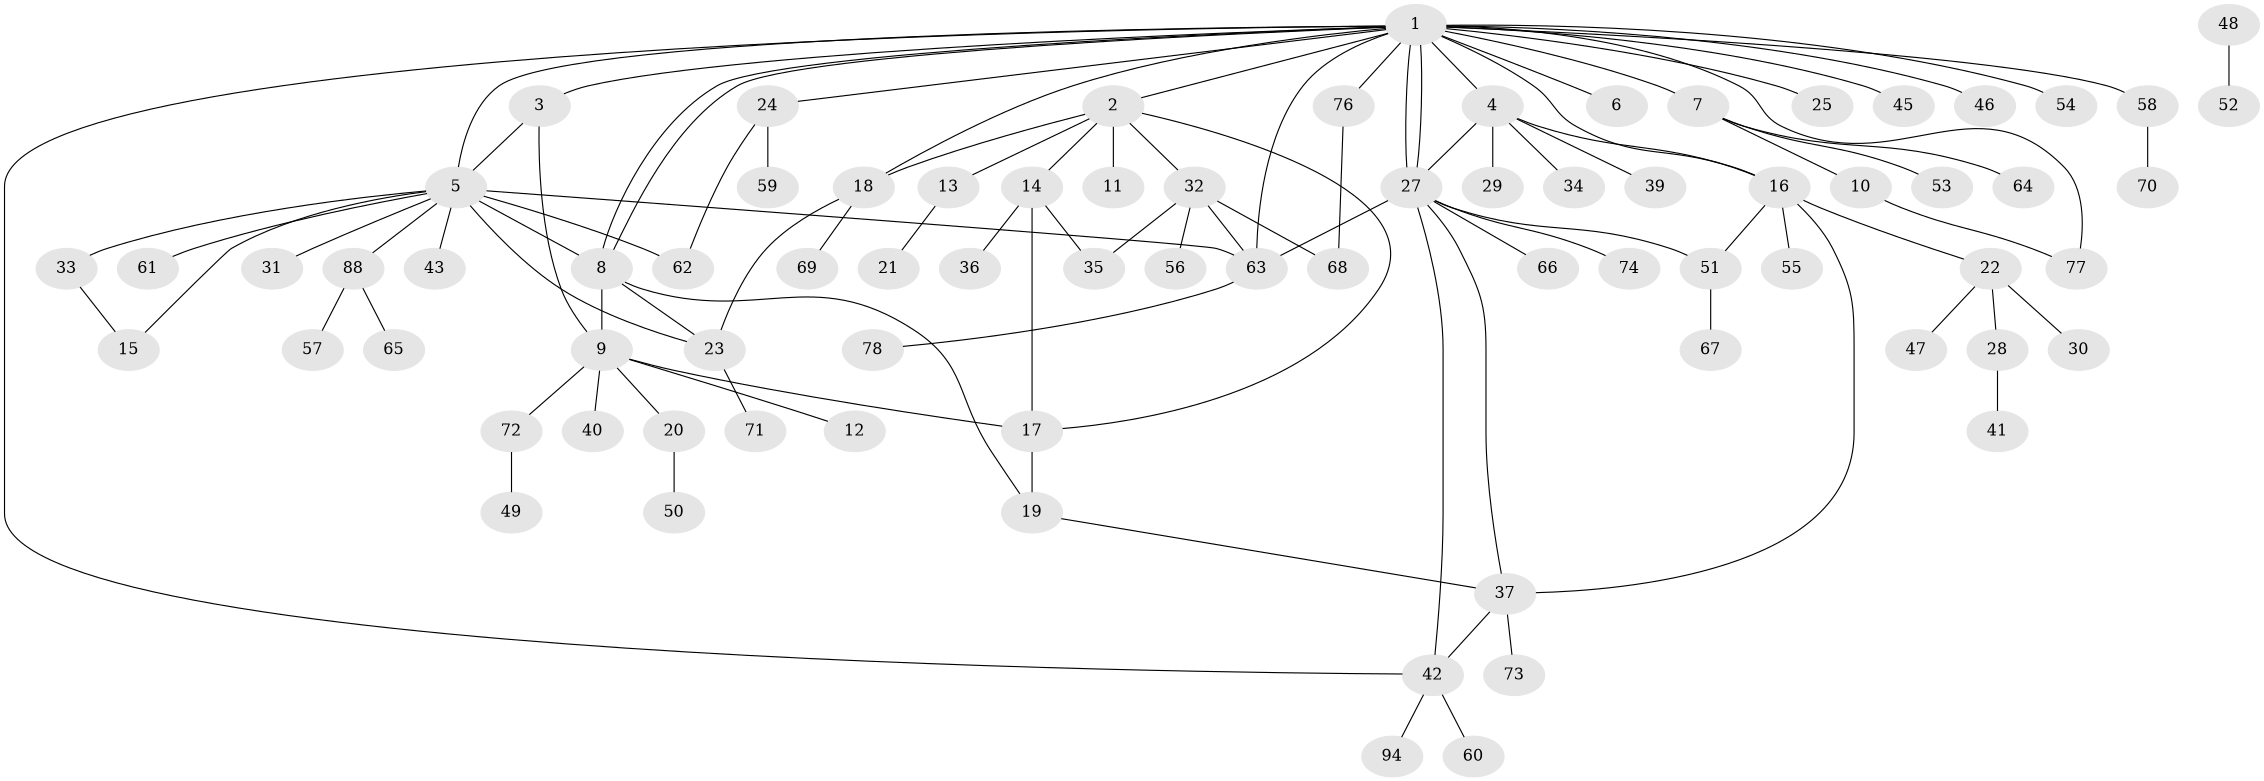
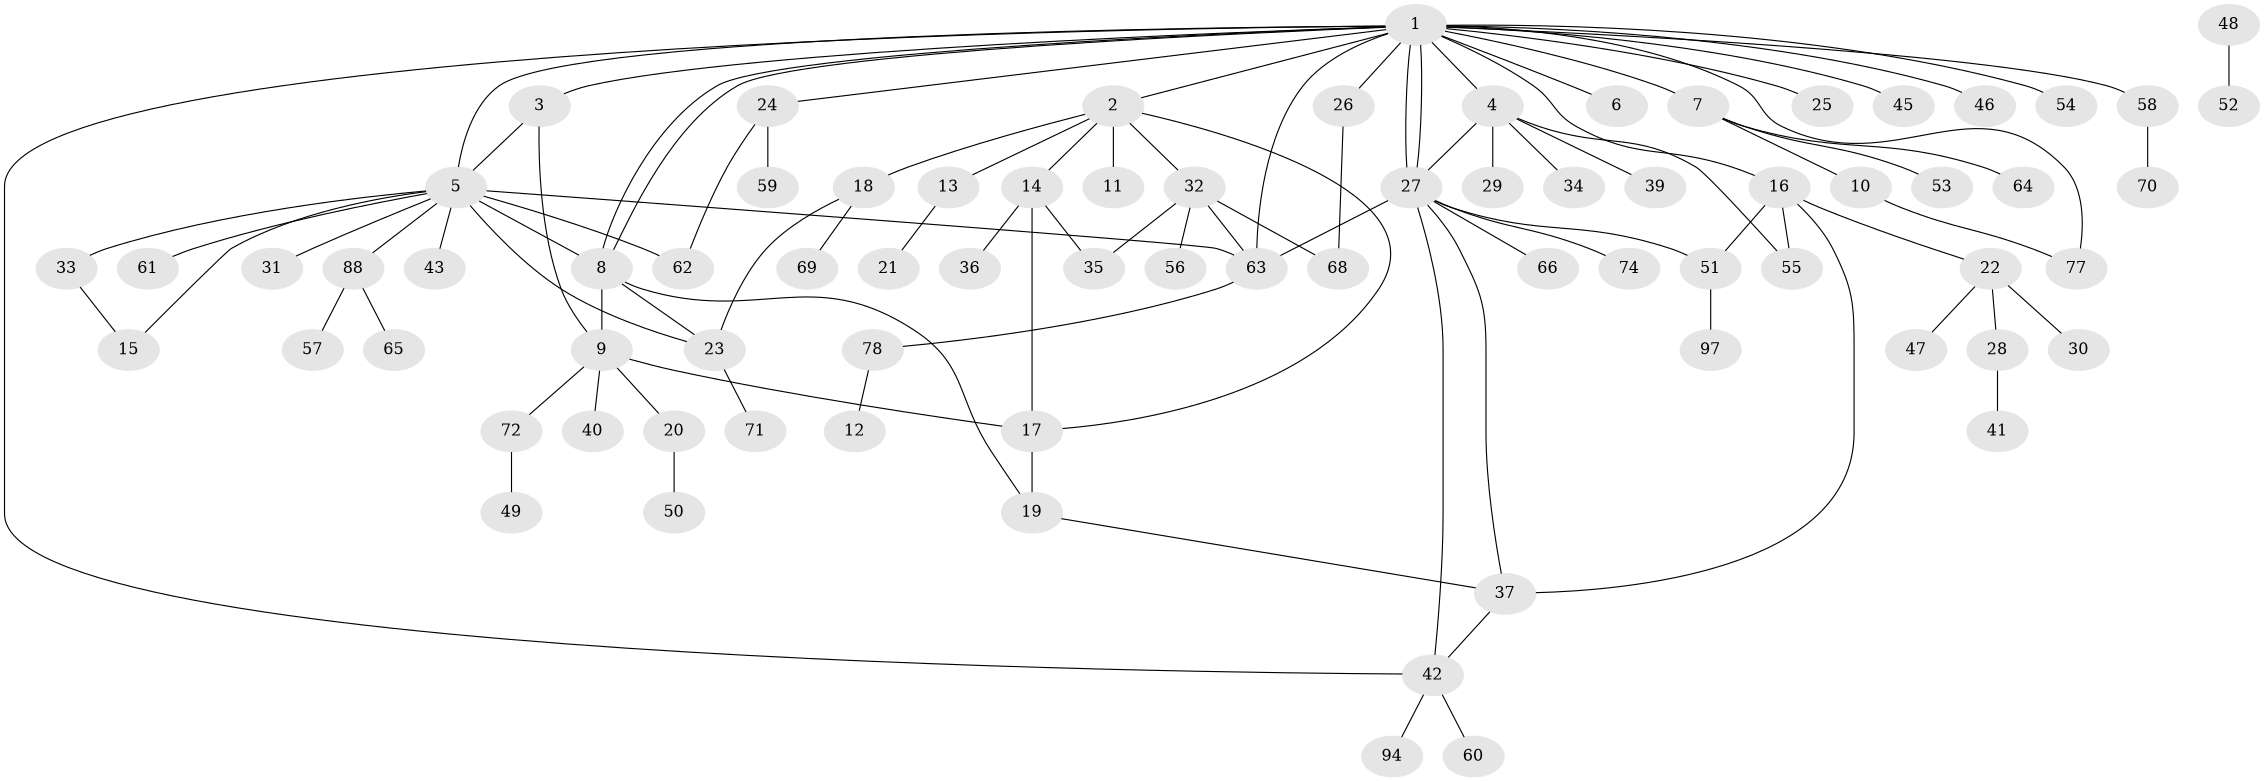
edge "1" -- "18": removed
node "76": label "76" -> "26"
edge "4" -- "16": now "4" -- "55"
node "67": label "67" -> "97"
edge "9" -- "12": now "78" -- "12"
node "73": removed
